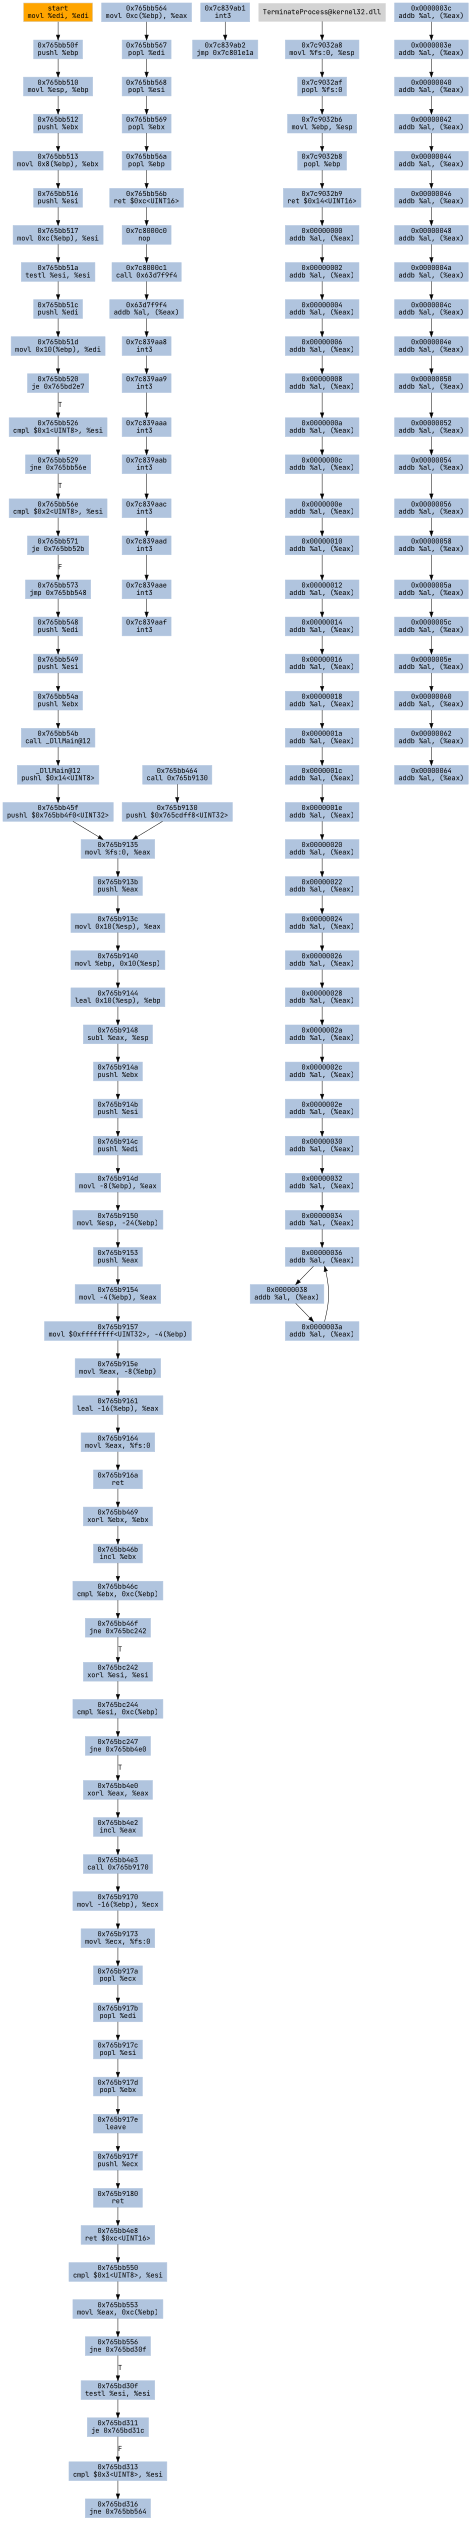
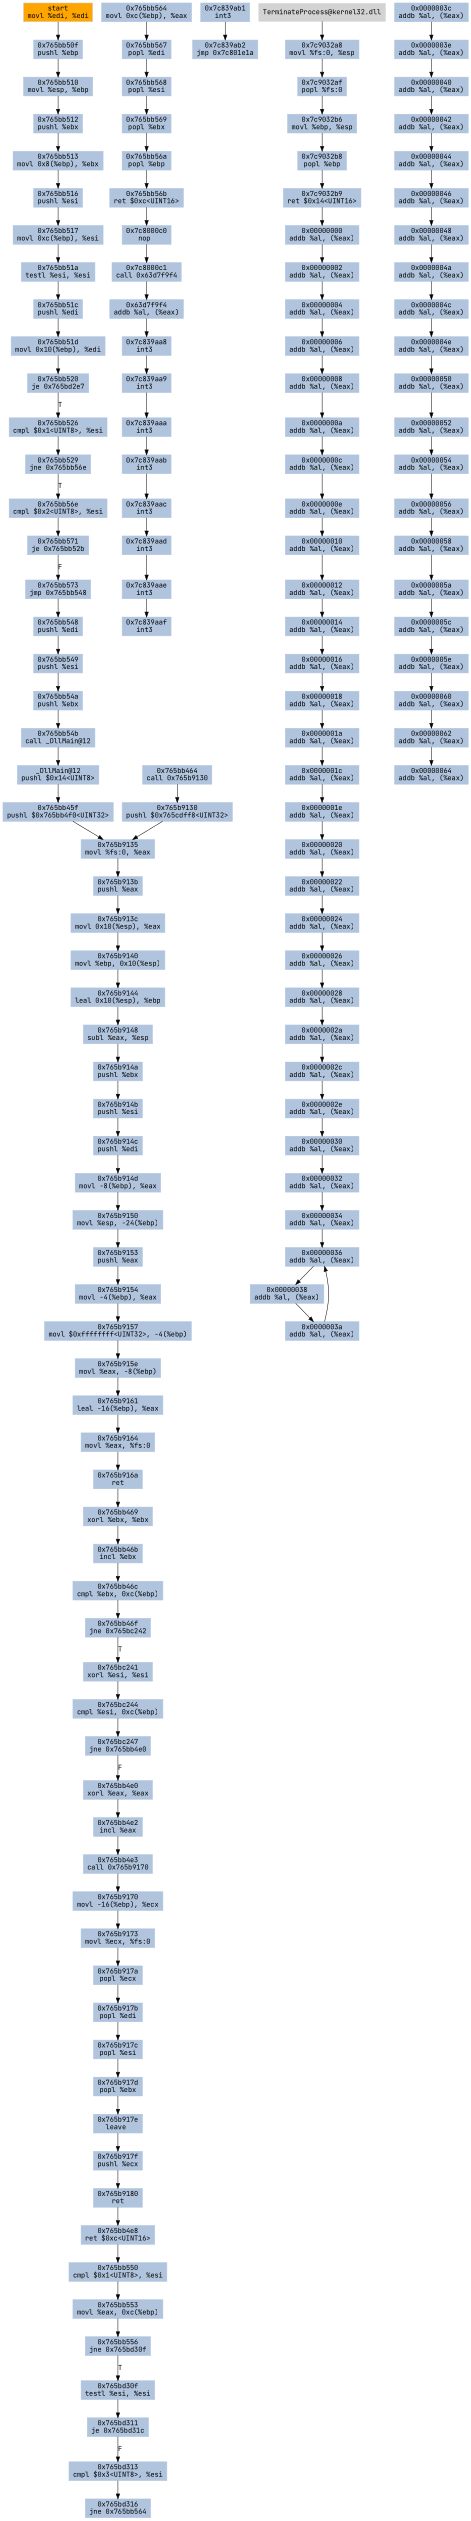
node "0x765bc242 xorl %esi, %esi": label "0x765bc242 xorl %esi, %esi" -> "0x765bc241 xorl %esi, %esi"
edge "0x765bc247 jne 0x765bb4e0" -> "0x765bb4e0 xorl %eax, %eax": label "T" -> "F"
